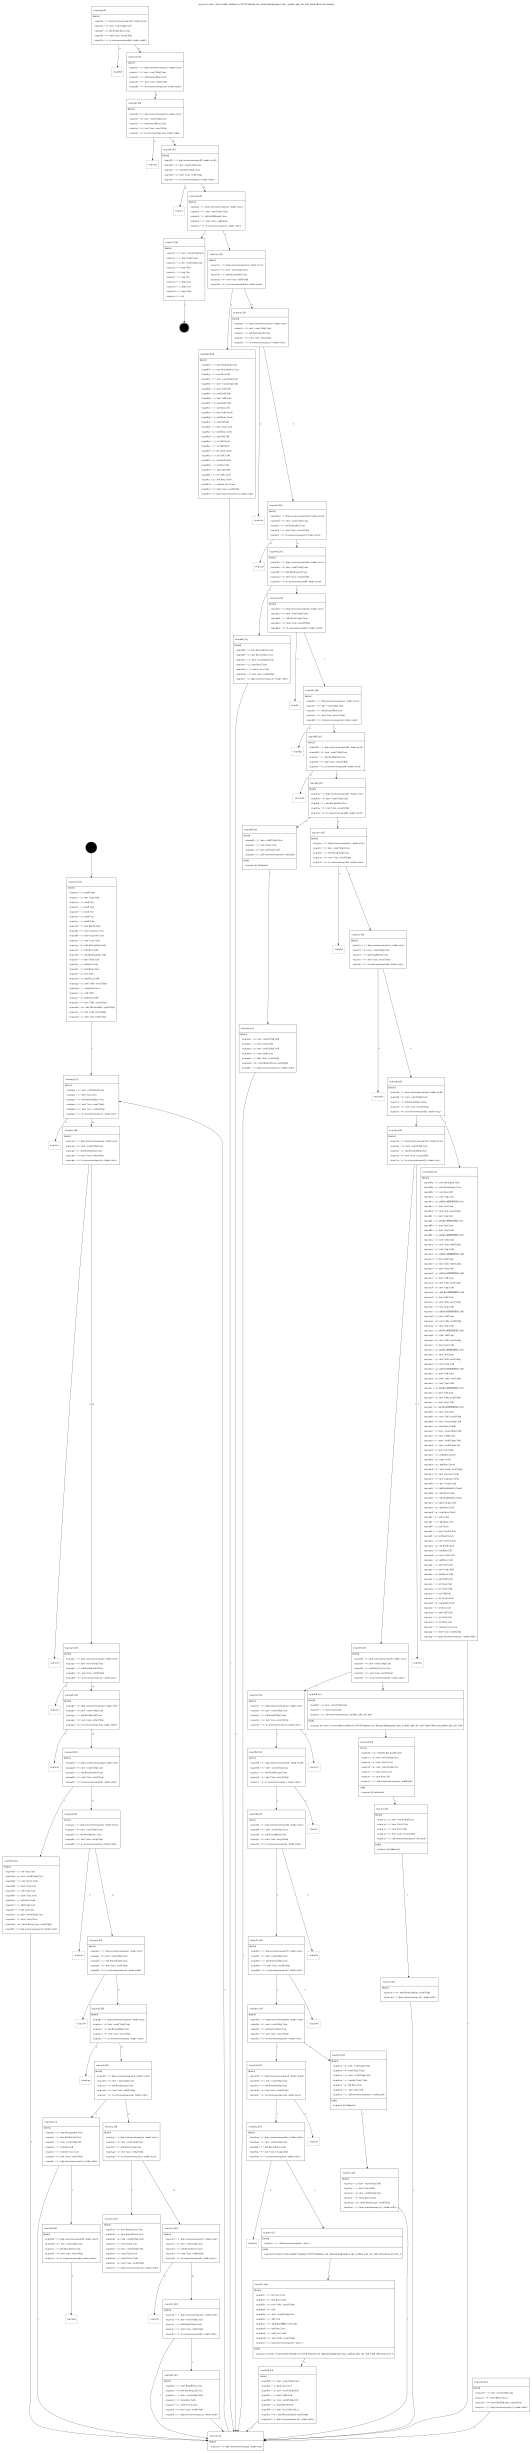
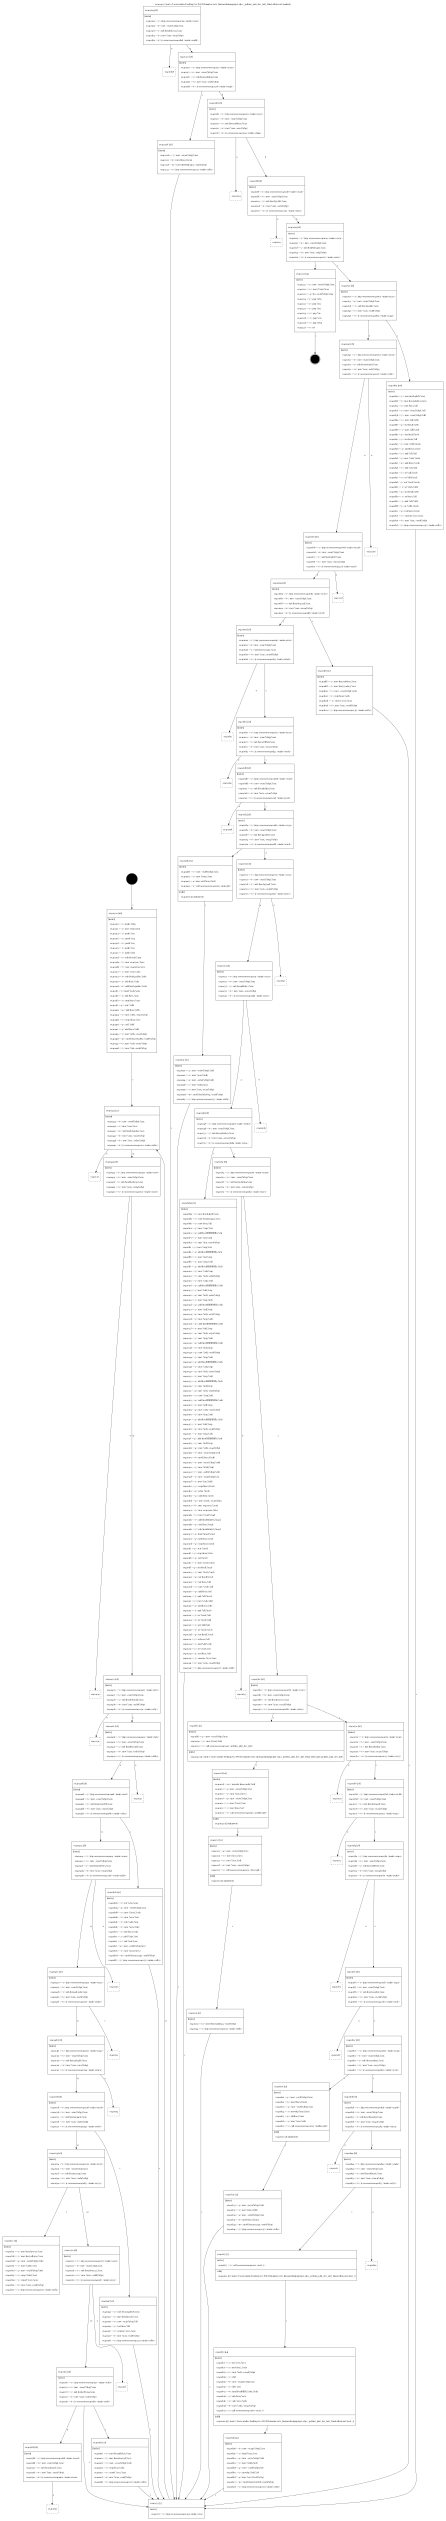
edge "0x4015c0 [28]" -> "0x40220b [28]": added, label "1"
edge "0x401a4c [30]" -> "0x401588 [28]": now "0x40156c [28]" -> "0x401588 [28]"
